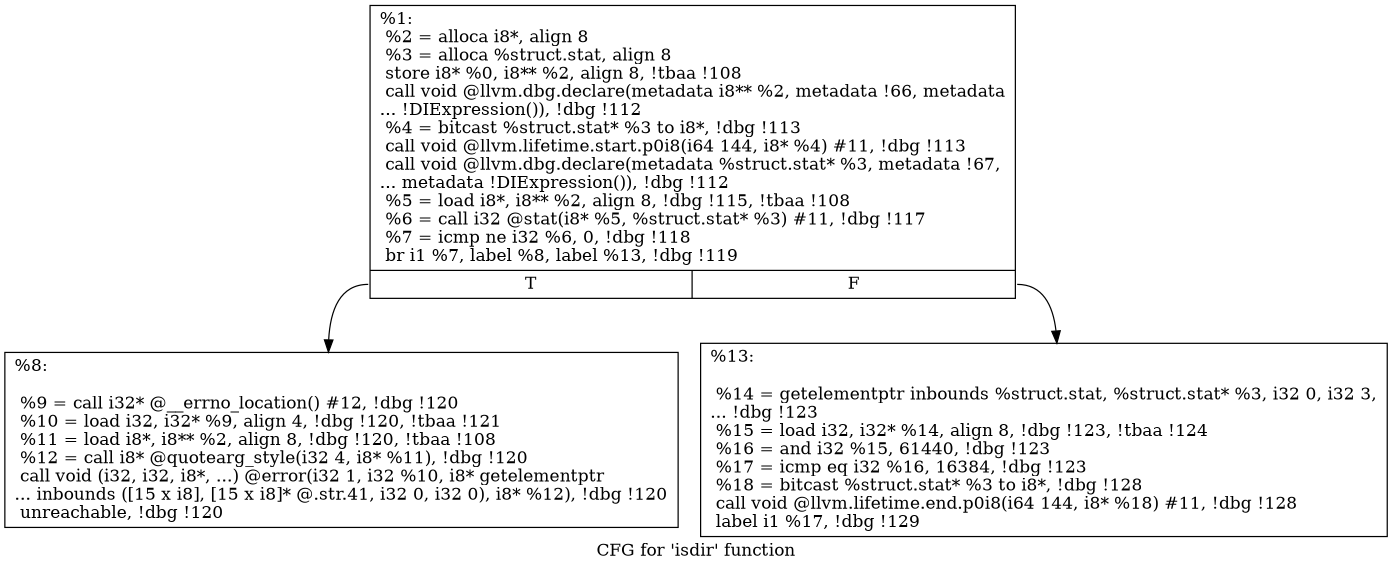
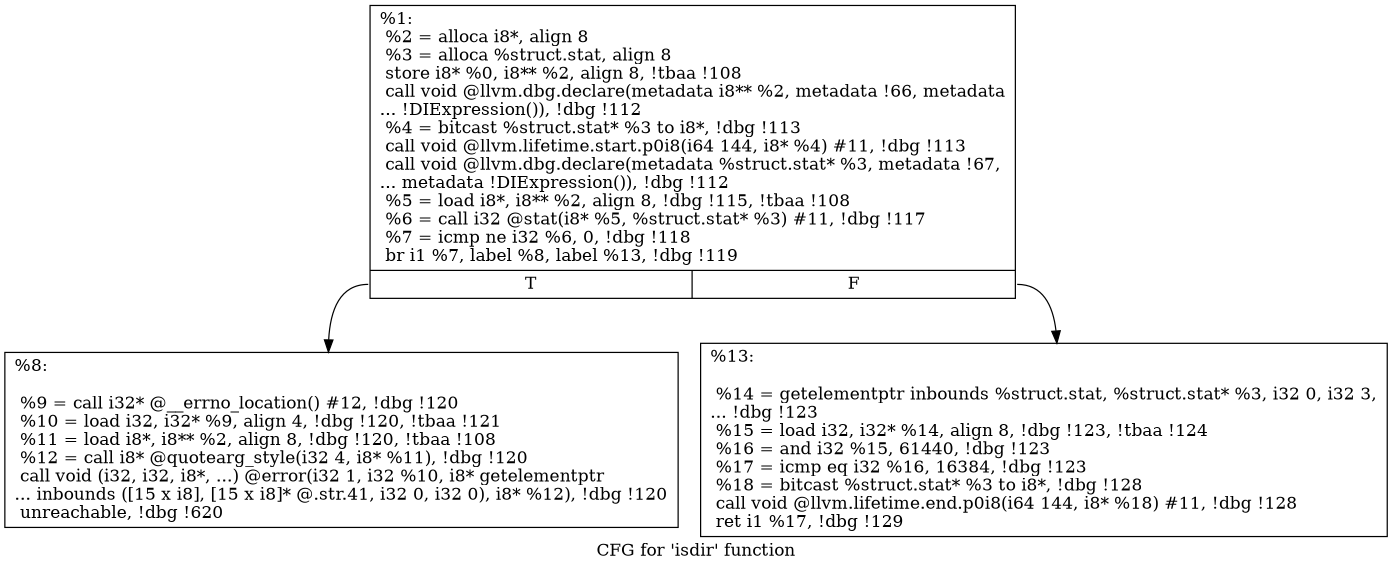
node "%8:": text "unreachable, !dbg !120" -> "unreachable, !dbg !620"
node "%13:": text "label i1 %17, !dbg !129" -> "ret i1 %17, !dbg !129"
